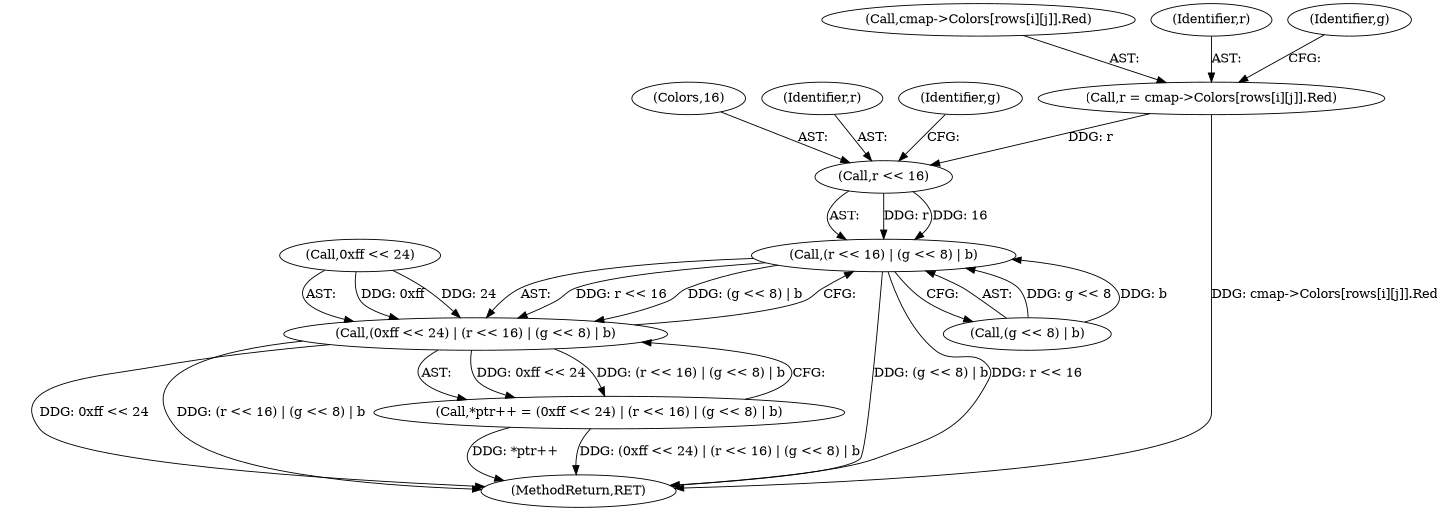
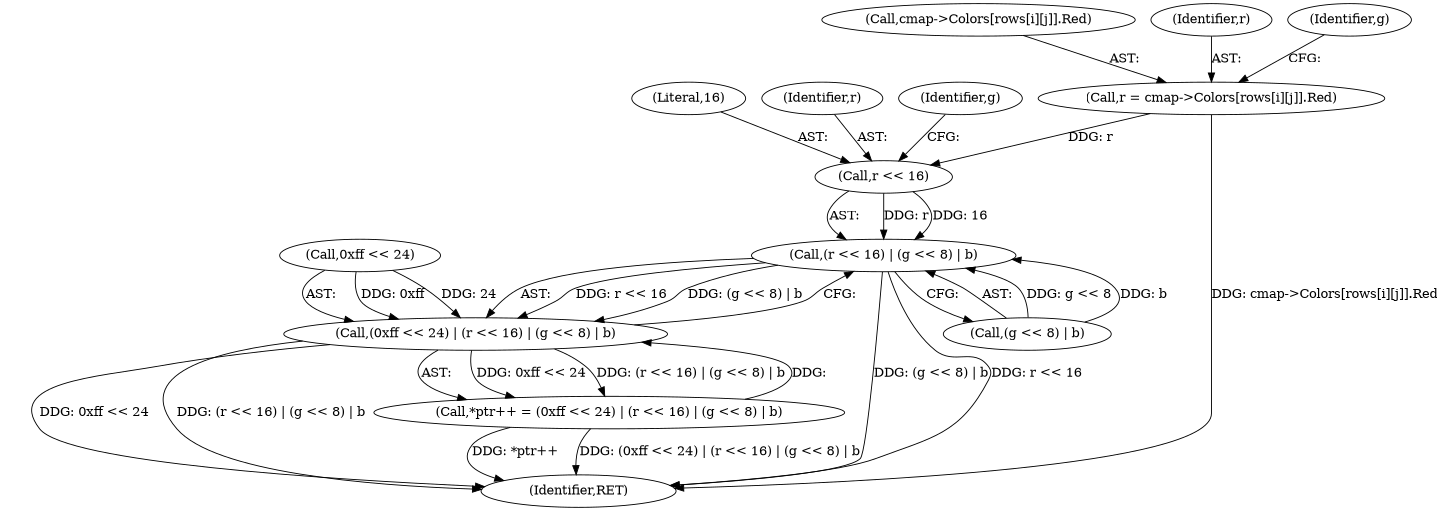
node "(Colors,16)": label "(Colors,16)" -> "(Literal,16)"
edge "(Call,*ptr++ = (0xff << 24) | (r << 16) | (g << 8) | b)" -> "(Call,(0xff << 24) | (r << 16) | (g << 8) | b)": label "CFG: " -> "DDG: "
node "(MethodReturn,RET)": label "(MethodReturn,RET)" -> "(Identifier,RET)"
